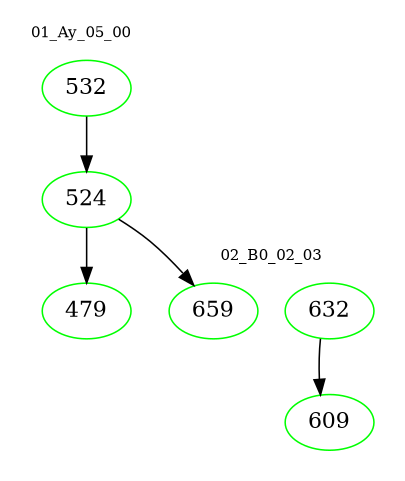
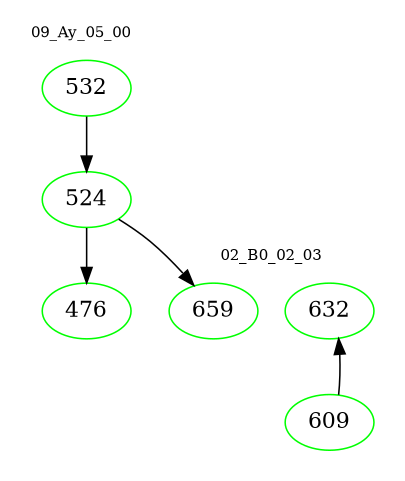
cluster "01_Ay_05_00": label "01_Ay_05_00" -> "09_Ay_05_00"
node "479": label "479" -> "476"
edge "632" -> "609": reversed
